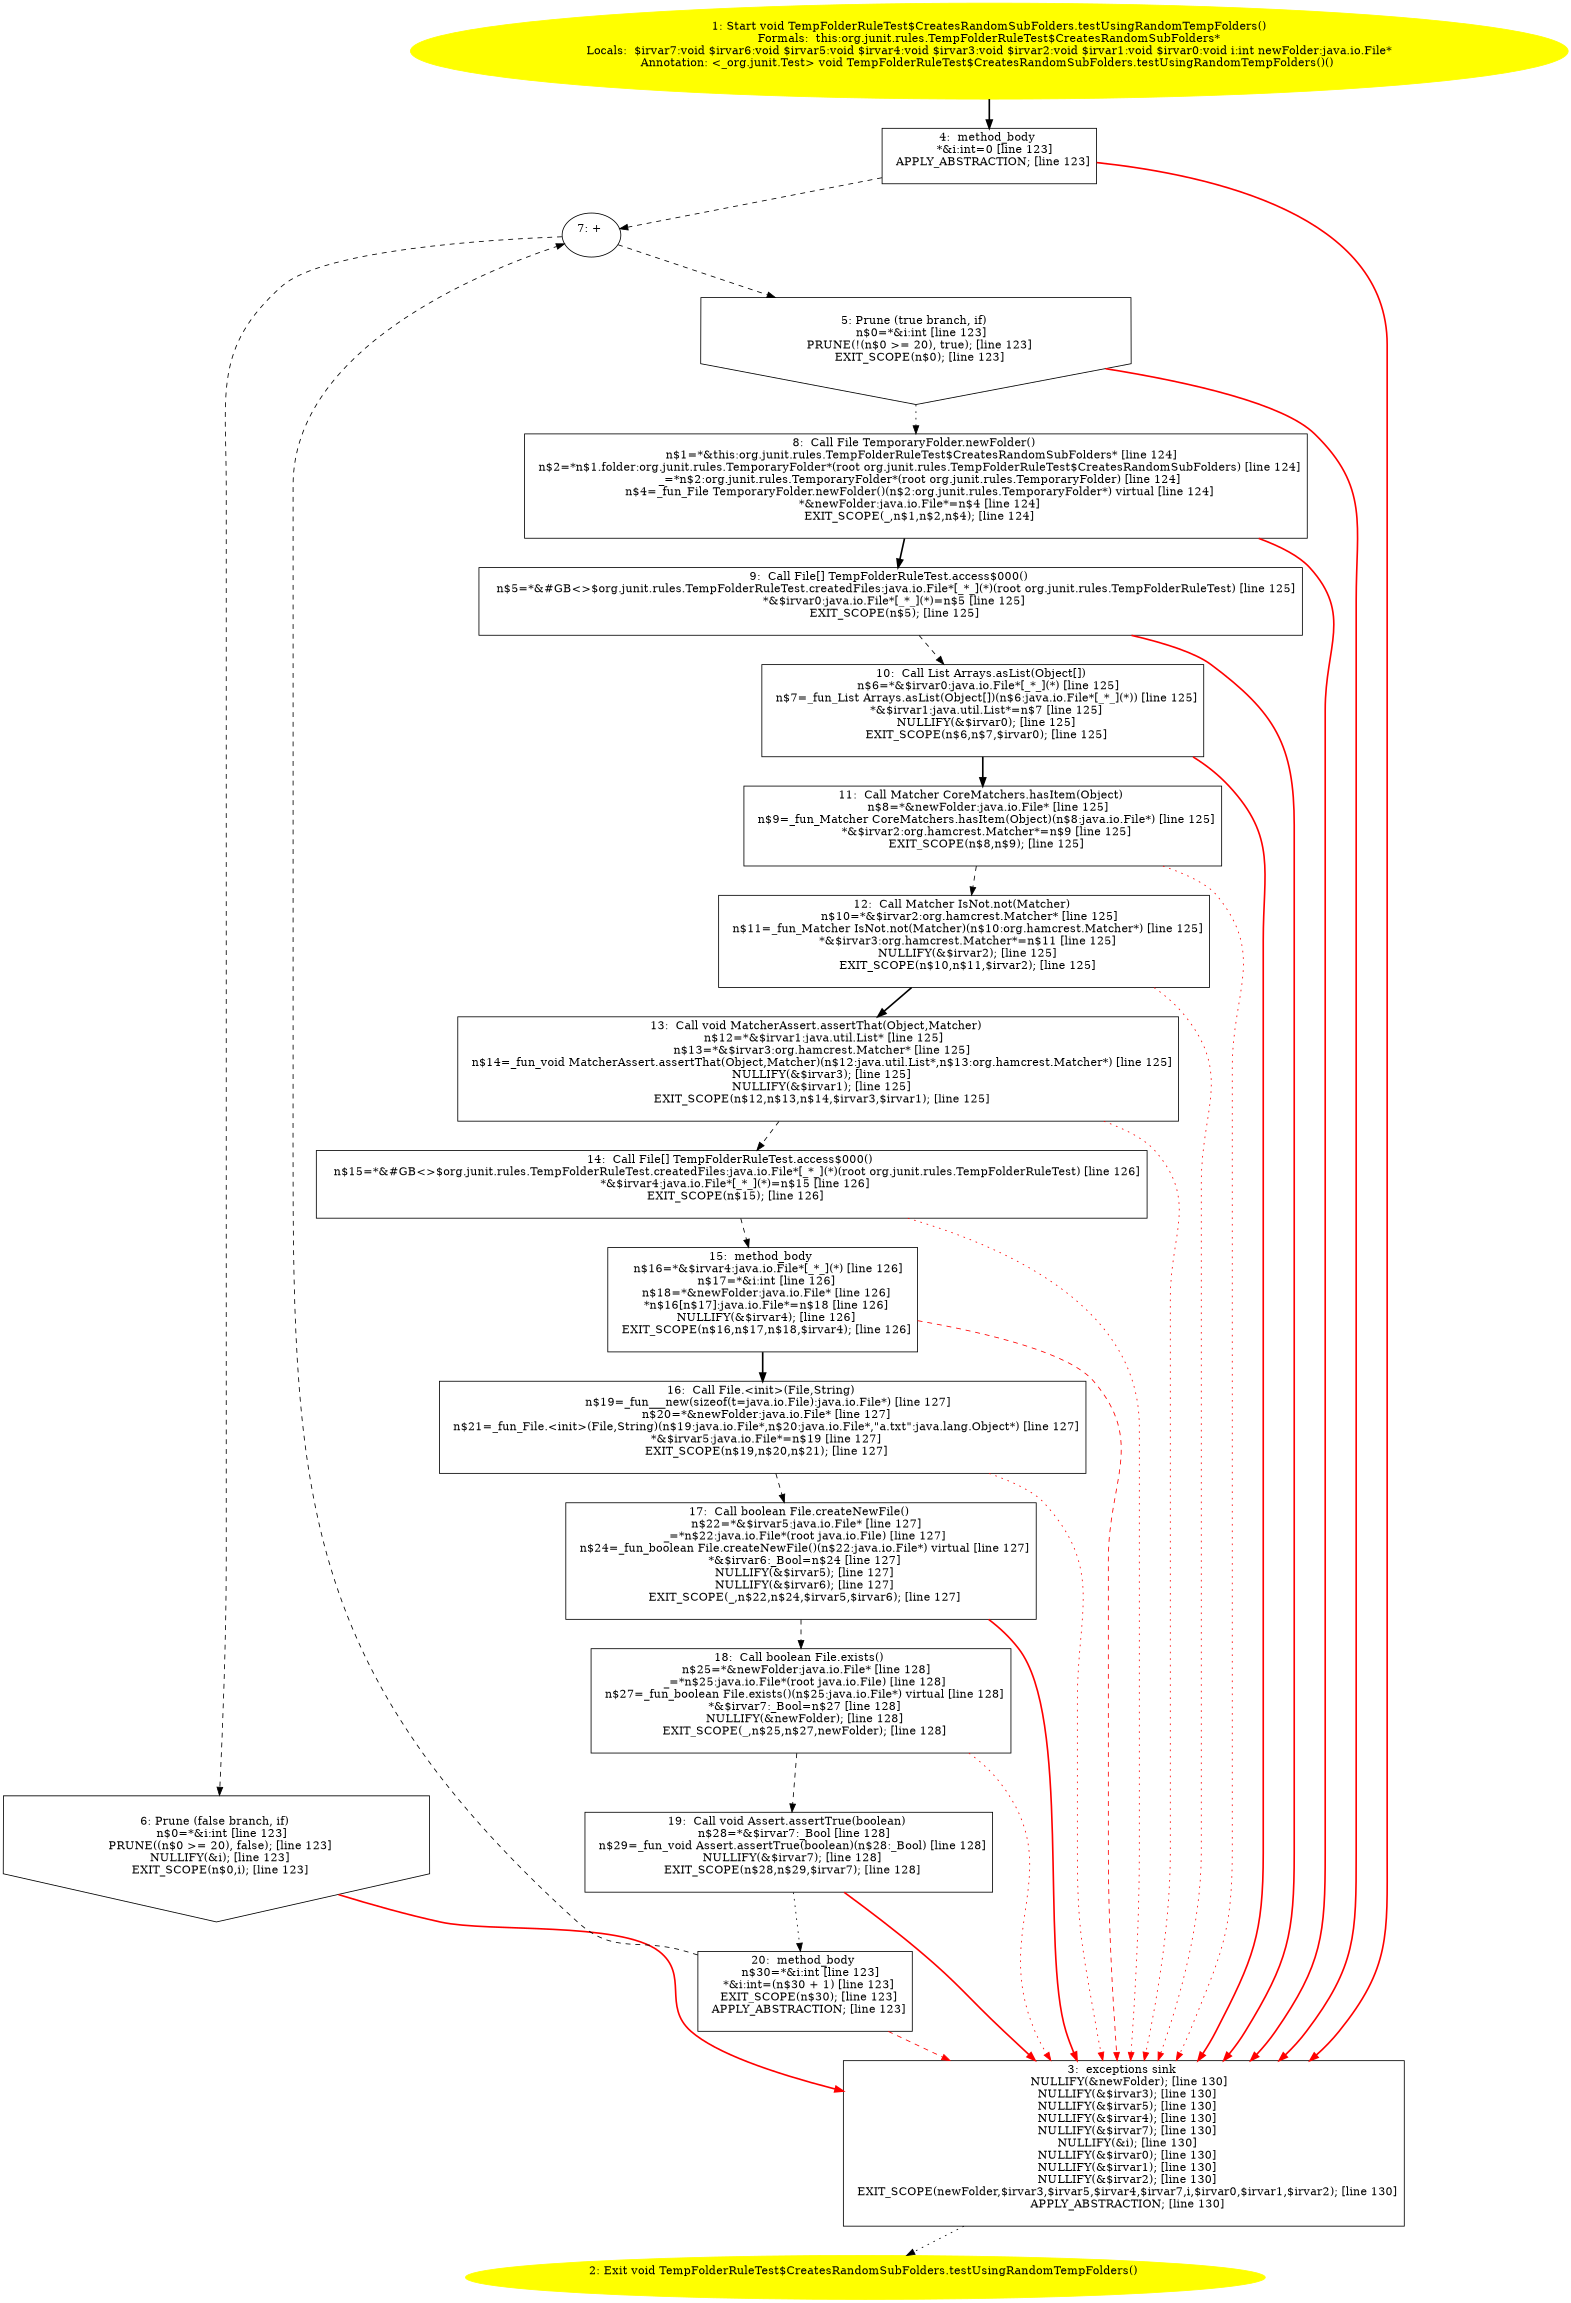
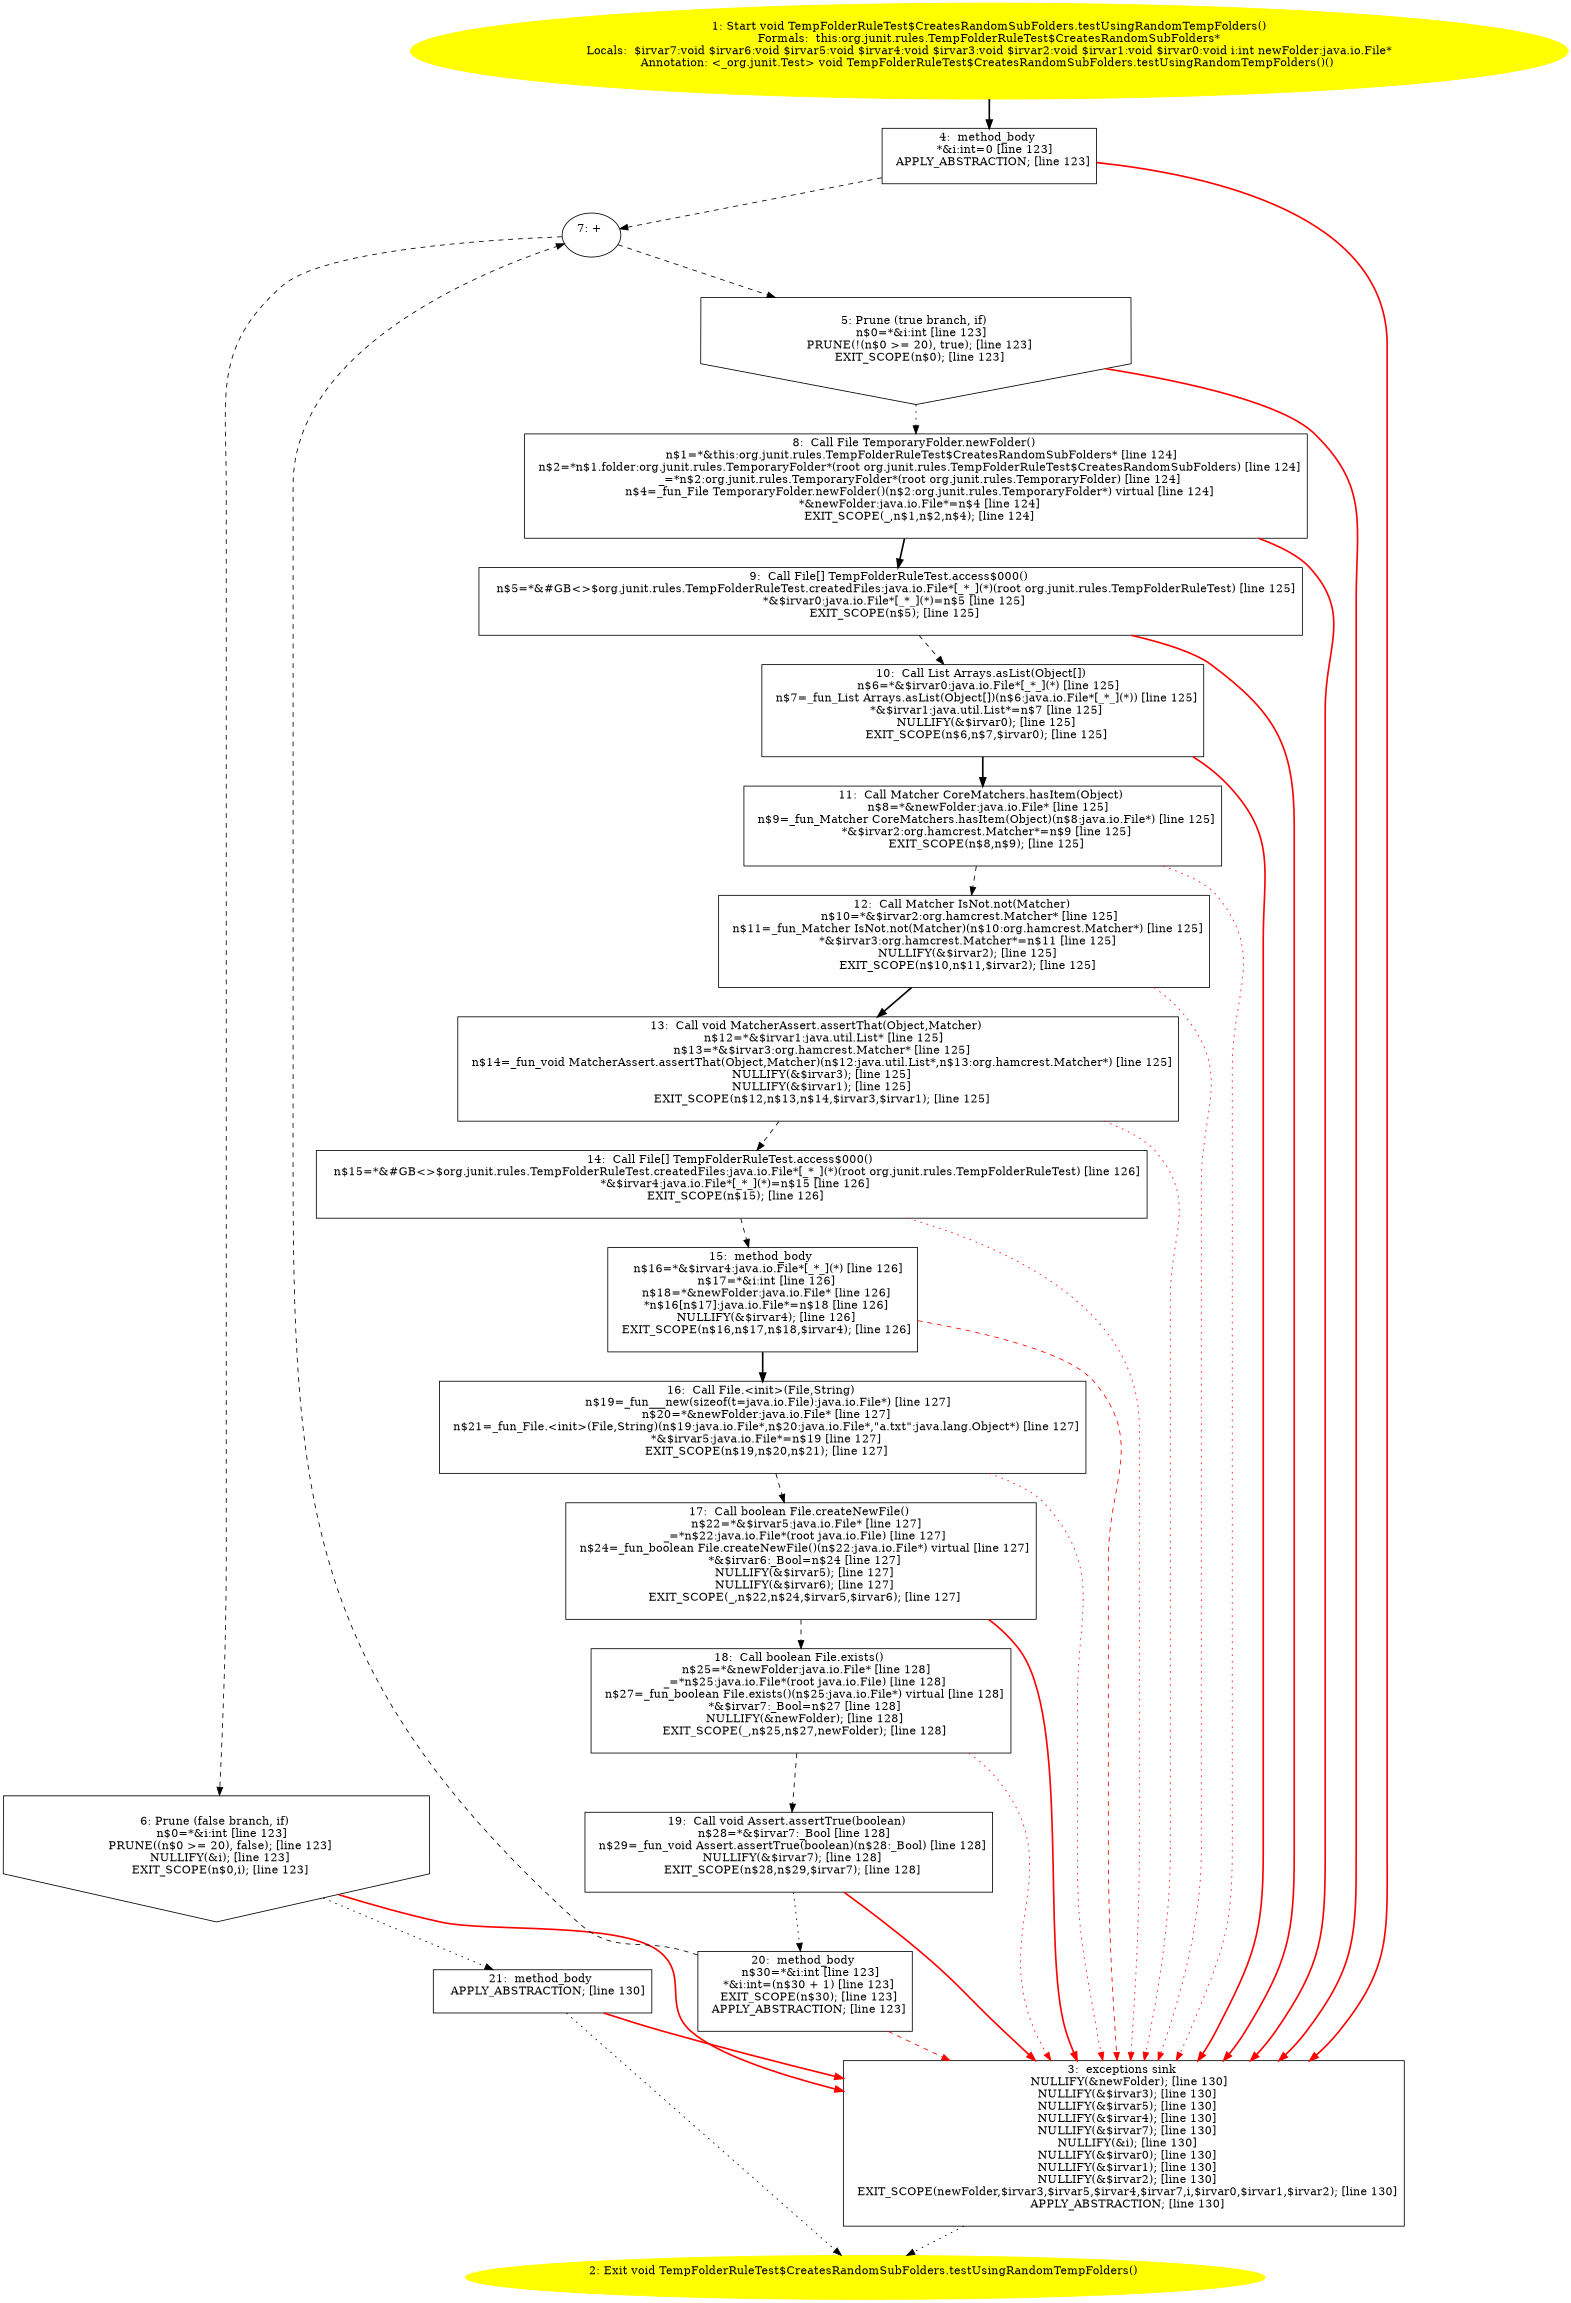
node "21:  method_body APPLY_ABSTRACTION; [line 130]": added
